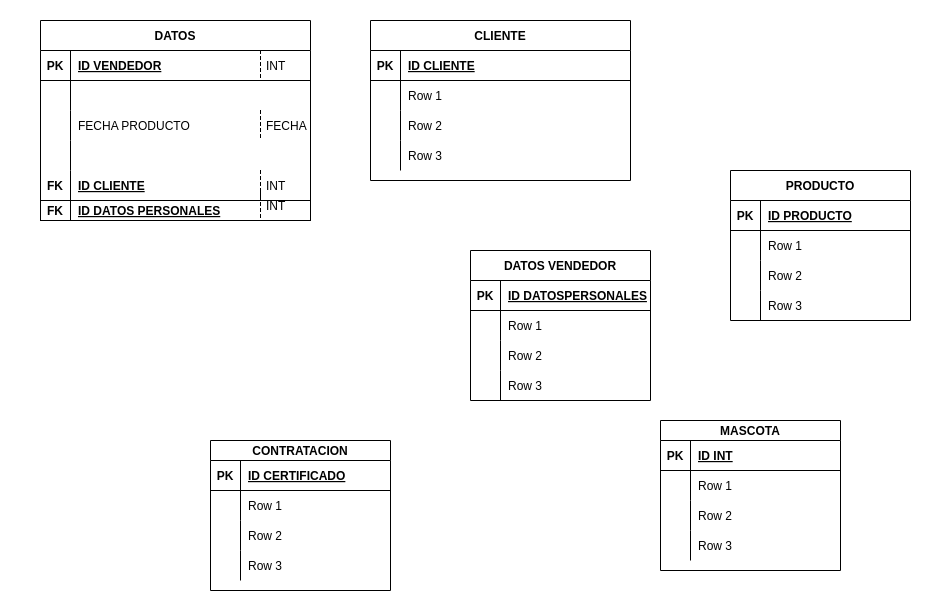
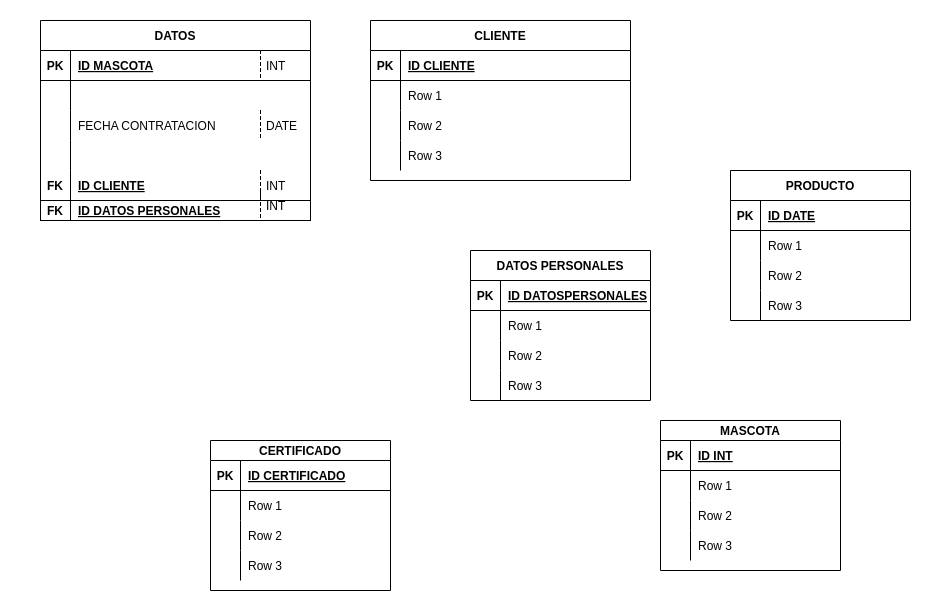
node "ID VENDEDOR": label "ID VENDEDOR" -> "ID MASCOTA"
node "FECHA PRODUCTO": label "FECHA PRODUCTO" -> "FECHA CONTRATACION"
node "FECHA": label "FECHA" -> "DATE"
node "ID PRODUCTO": label "ID PRODUCTO" -> "ID DATE"
node "DATOS VENDEDOR": label "DATOS VENDEDOR" -> "DATOS PERSONALES"
node "CONTRATACION": label "CONTRATACION" -> "CERTIFICADO"
